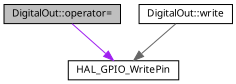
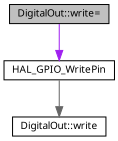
node "DigitalOut::operator=": label "DigitalOut::operator=" -> "DigitalOut::write="
edge "DigitalOut::write" -> "HAL_GPIO_WritePin": reversed
